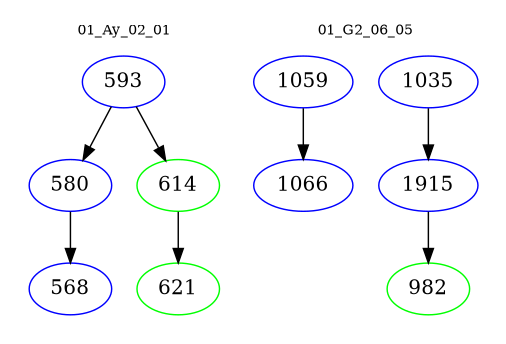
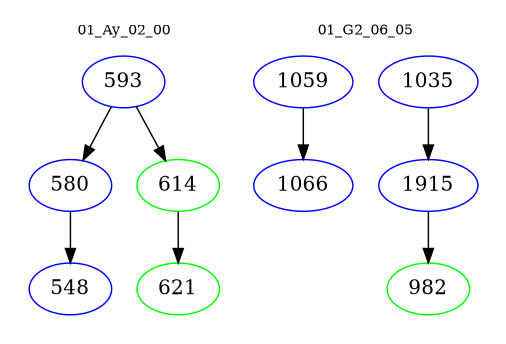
cluster "01_Ay_02_01": label "01_Ay_02_01" -> "01_Ay_02_00"
node "568": label "568" -> "548"
